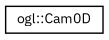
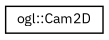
node "ogl::Cam0D": label "ogl::Cam0D" -> "ogl::Cam2D"
